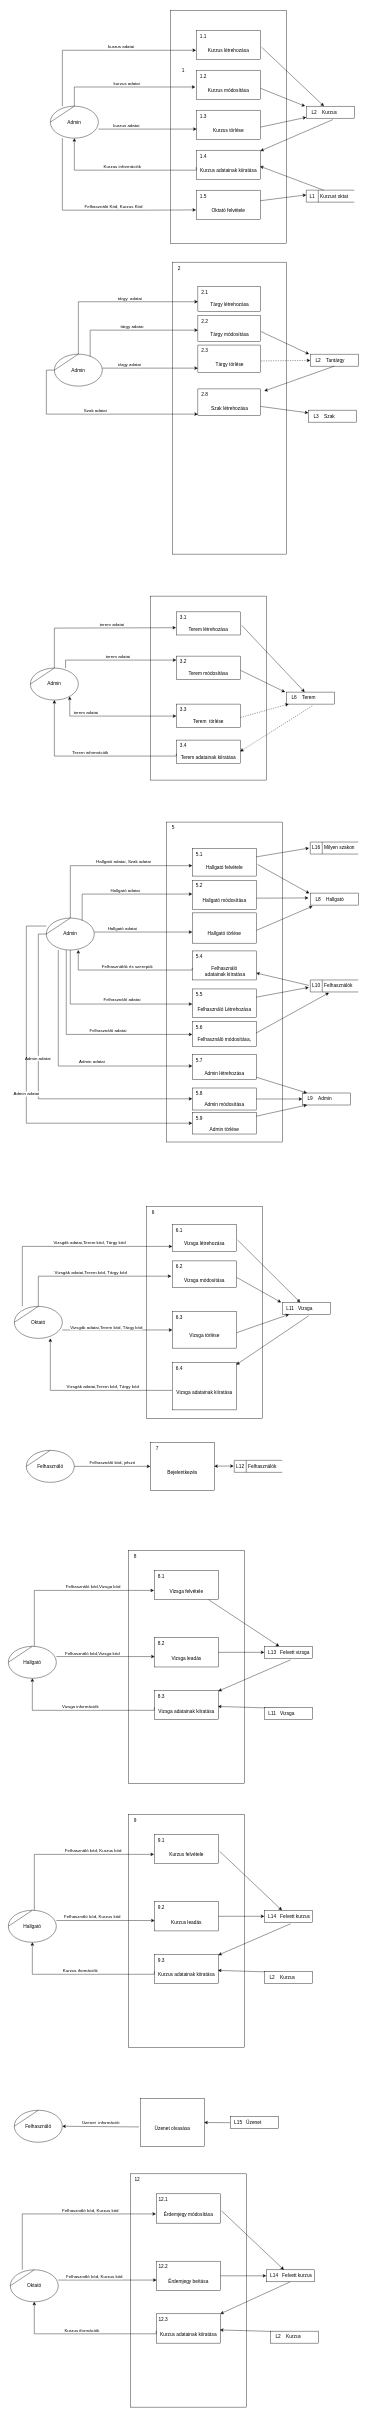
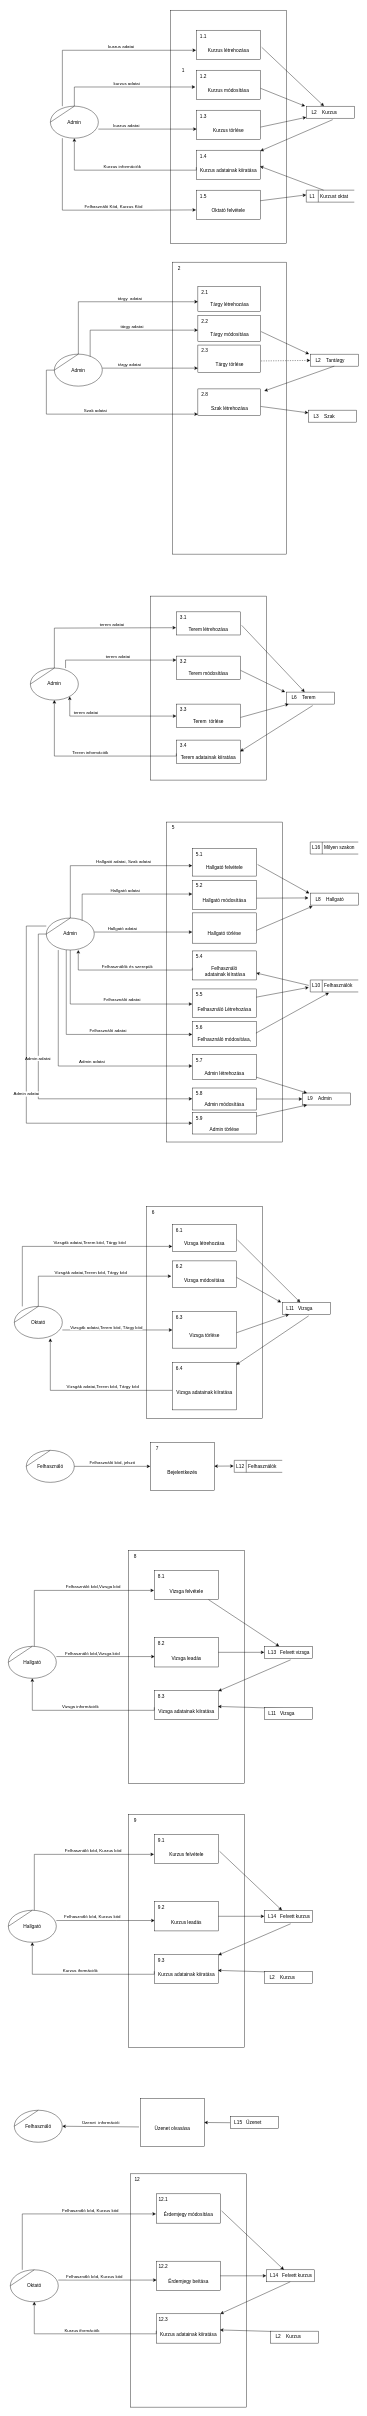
edge "Terem törlése" -> "Terem": style dashed -> solid
edge "Terem" -> "Terem adatainak kiíratása": style dashed -> solid
edge "Hallgató felvétele" -> "Milyen szakon": removed
